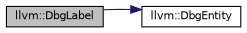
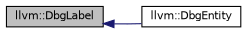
edge "llvm::DbgLabel" -> "llvm::DbgEntity": reversed
